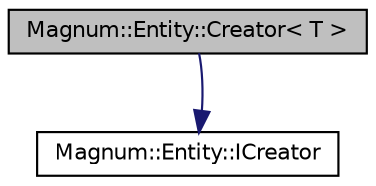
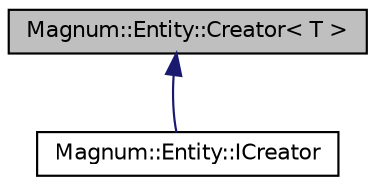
edge "Magnum::Entity::Creator< T >" -> "Magnum::Entity::ICreator": reversed
